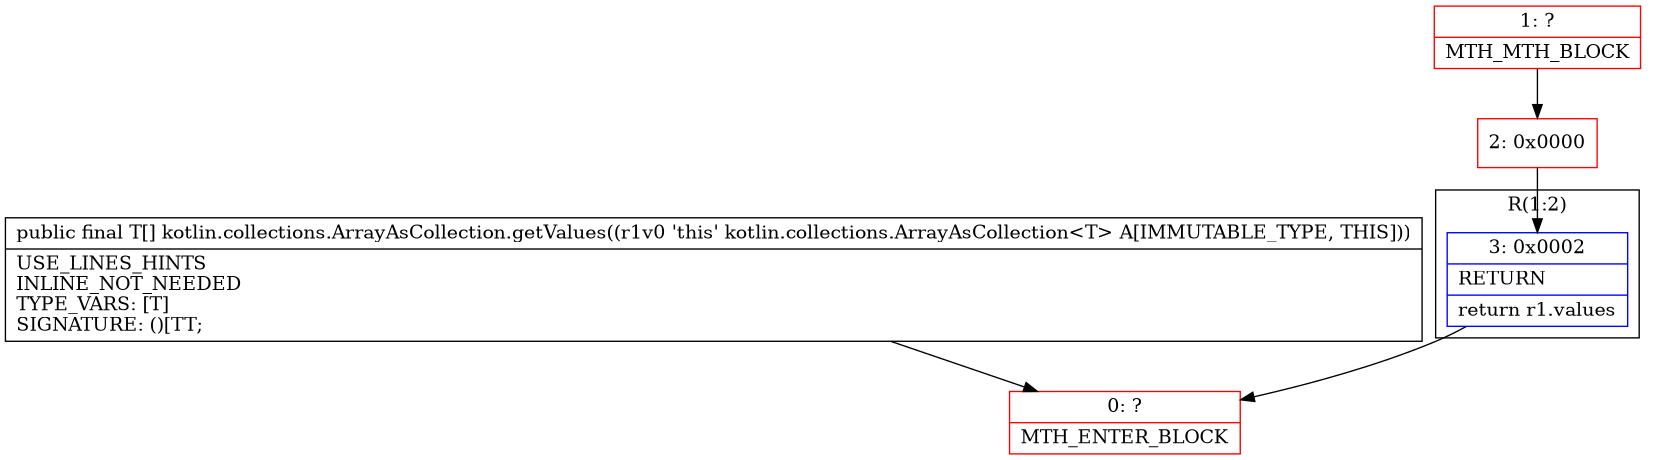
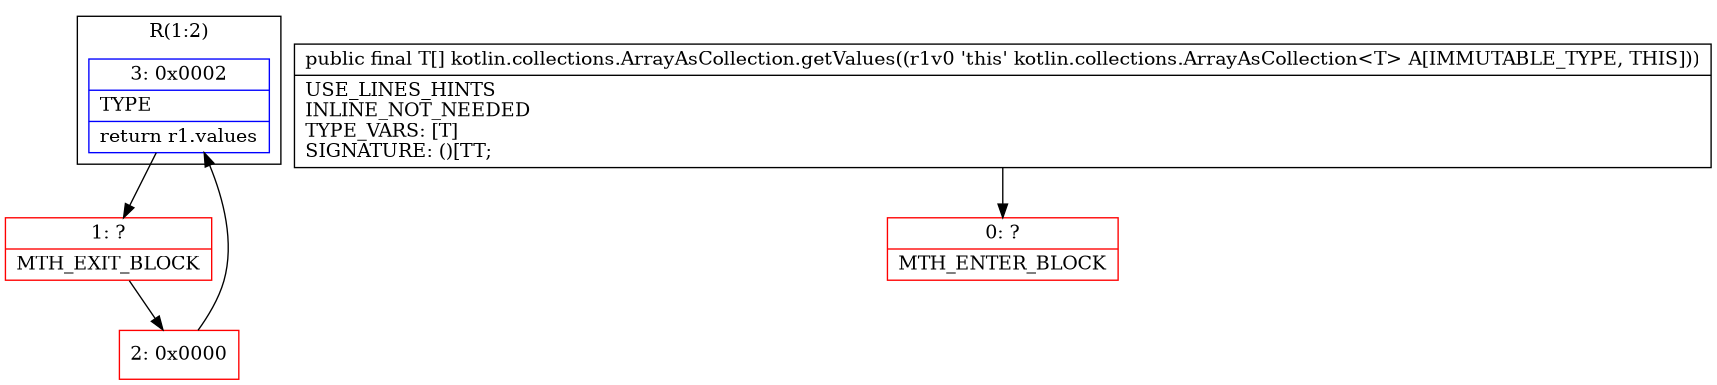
node "1: ?": text "MTH_MTH_BLOCK" -> "MTH_EXIT_BLOCK"
node "3: 0x0002": text "RETURN" -> "TYPE"
edge "3: 0x0002" -> "0: ?": now "3: 0x0002" -> "1: ?"
